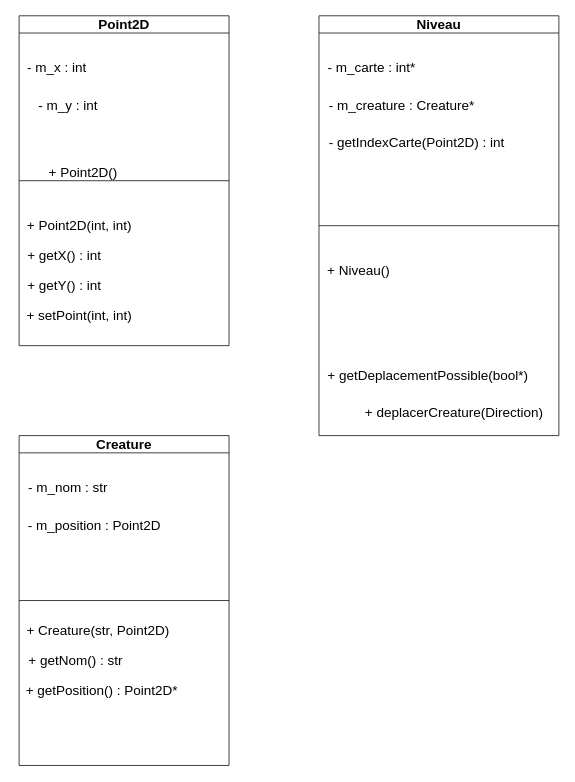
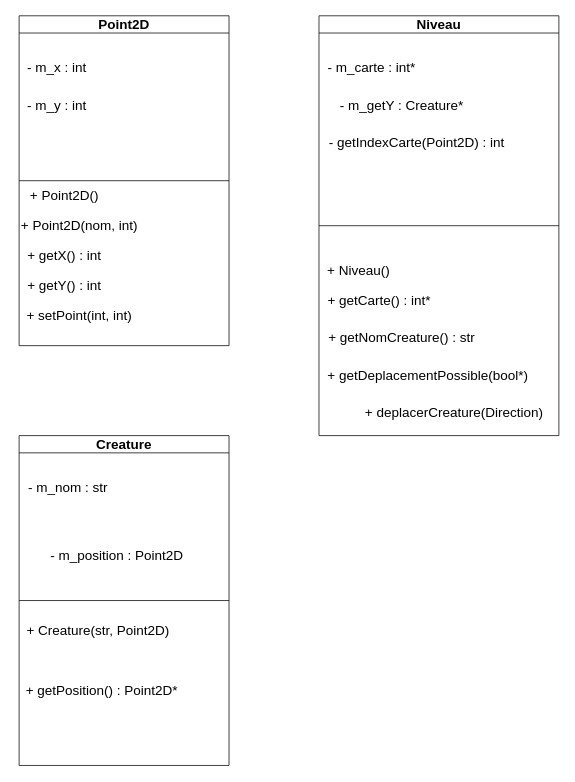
node "- m_y : int": moved (68, 105) -> (57, 105)
node "- m_creature : Creature*": label "- m_creature : Creature*" -> "- m_getY : Creature*"
node "+ Point2D()": moved (83, 173) -> (64, 195)
node "+ Point2D(int, int)": label "+ Point2D(int, int)" -> "+ Point2D(nom, int)"
node "+ getCarte() : int*": added
node "+ getNomCreature() : str": added
node "- m_position : Point2D": moved (94, 525) -> (117, 555)
node "+ getNom() : str": removed
